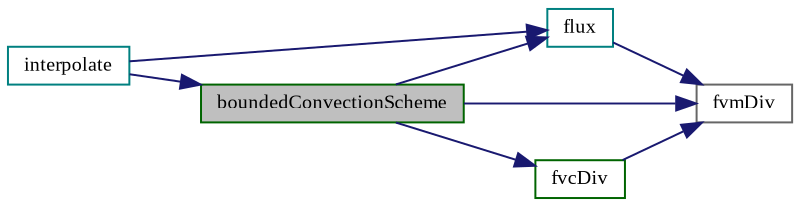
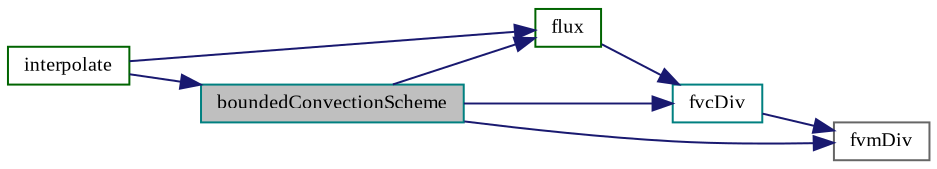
node "flux": color teal -> darkgreen
edge "flux" -> "fvmDiv": now "flux" -> "fvcDiv"
node "interpolate": color teal -> darkgreen
node "boundedConvectionScheme": color darkgreen -> teal
node "fvcDiv": color darkgreen -> teal
